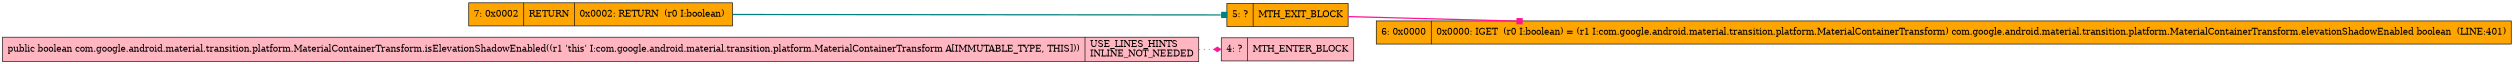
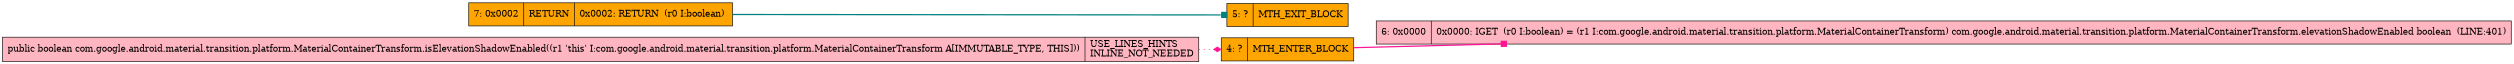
edge "5: ?" -> "6: 0x0000": now "4: ?" -> "6: 0x0000"
node "6: 0x0000": fillcolor orange -> lightpink
node "4: ?": fillcolor lightpink -> orange
